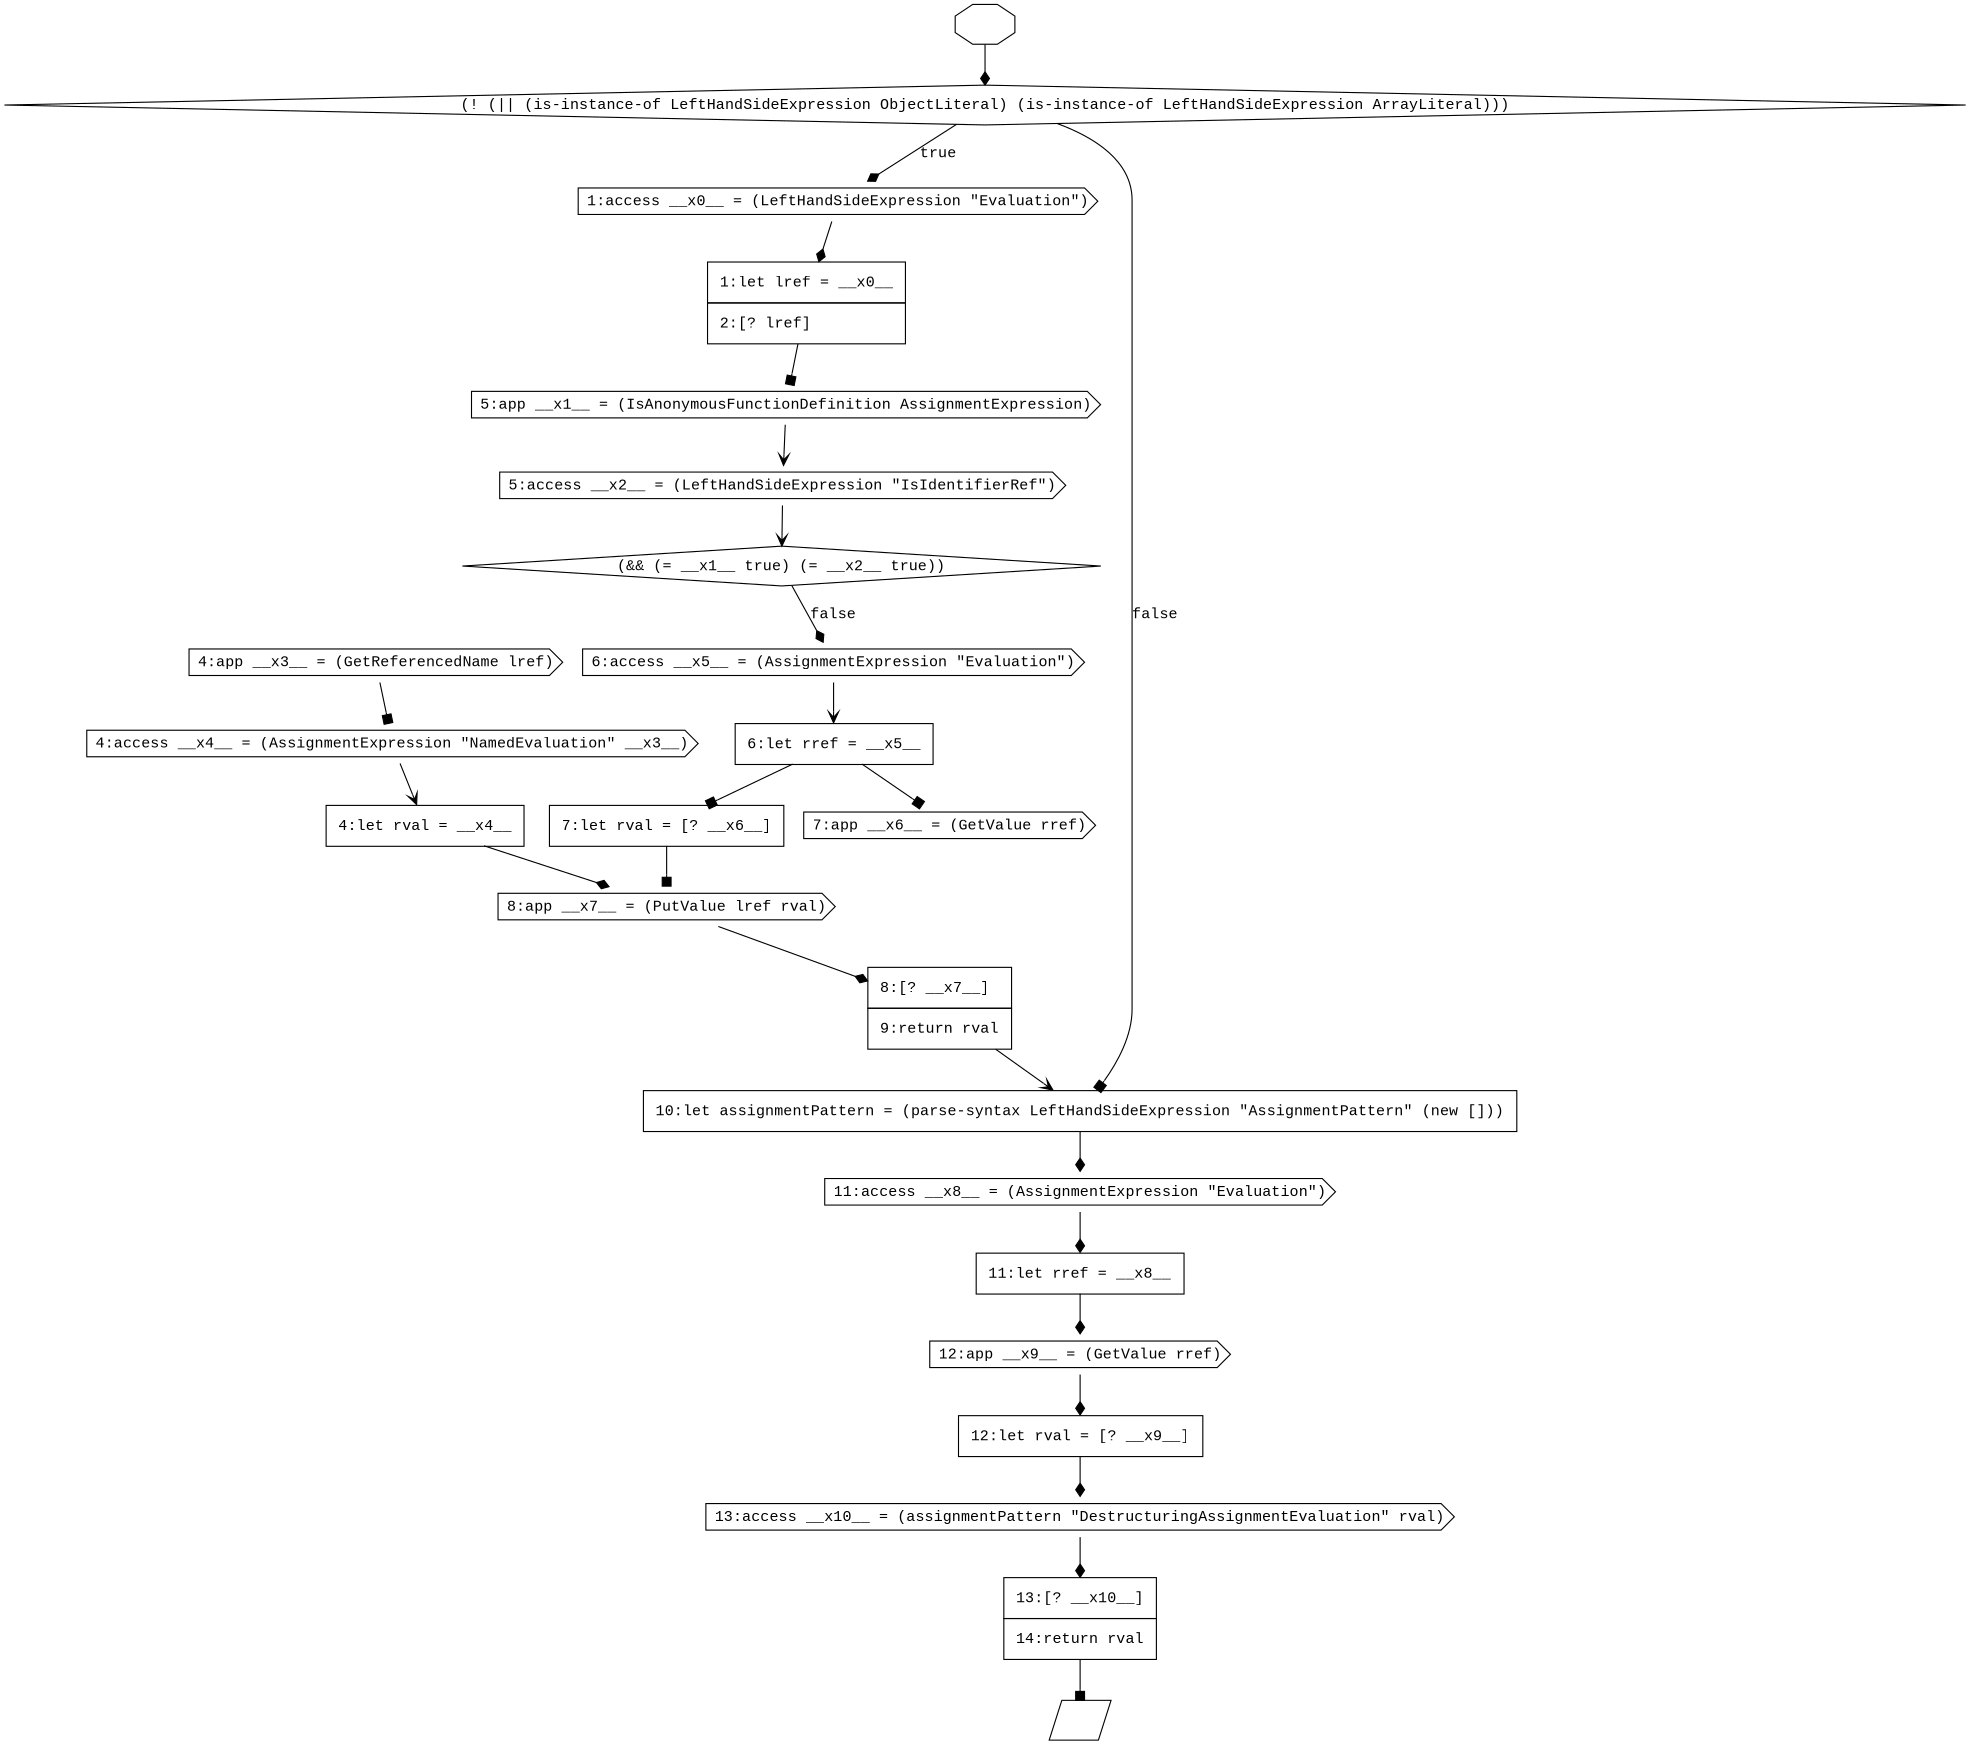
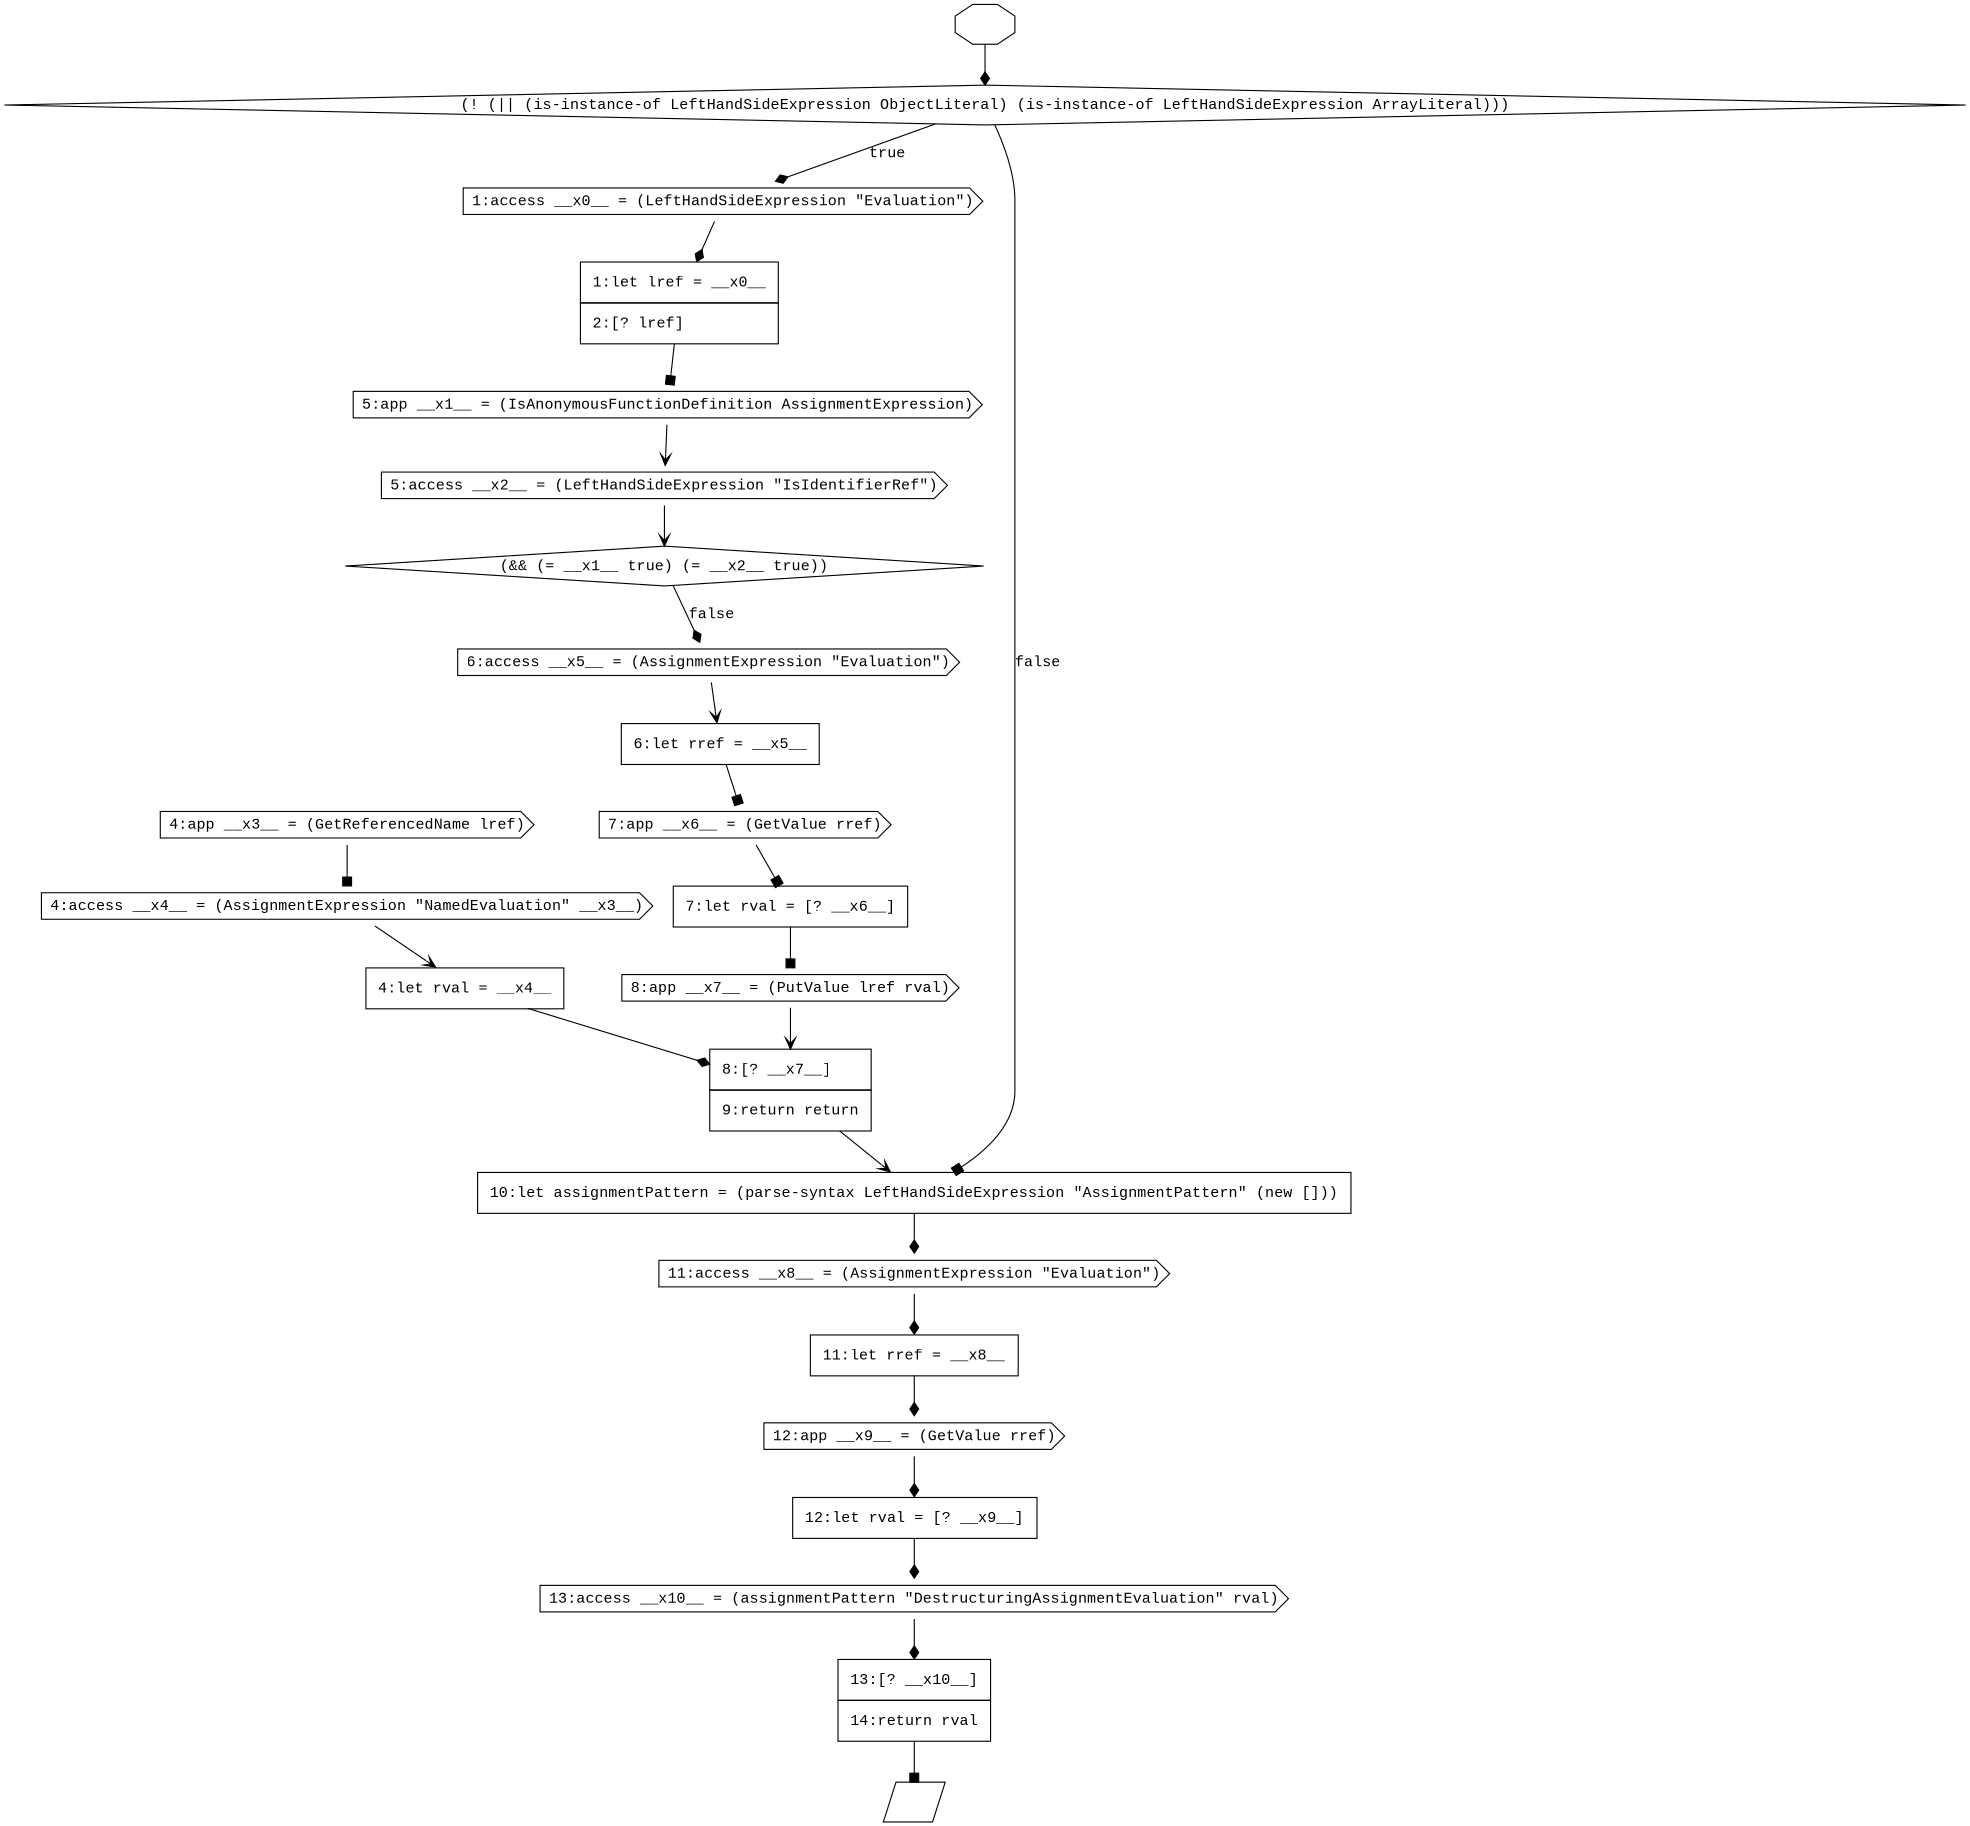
edge "6:let rref = __x5__" -> "7:let rval = [? __x6__]": now "7:app __x6__ = (GetValue rref)" -> "7:let rval = [? __x6__]"
edge "4:let rval = __x4__" -> "8:app __x7__ = (PutValue lref rval)": now "4:let rval = __x4__" -> "8:[? __x7__]"
edge "8:app __x7__ = (PutValue lref rval)" -> "8:[? __x7__]": arrowhead diamond -> vee
node "8:[? __x7__]": text "9:return rval" -> "9:return return"
